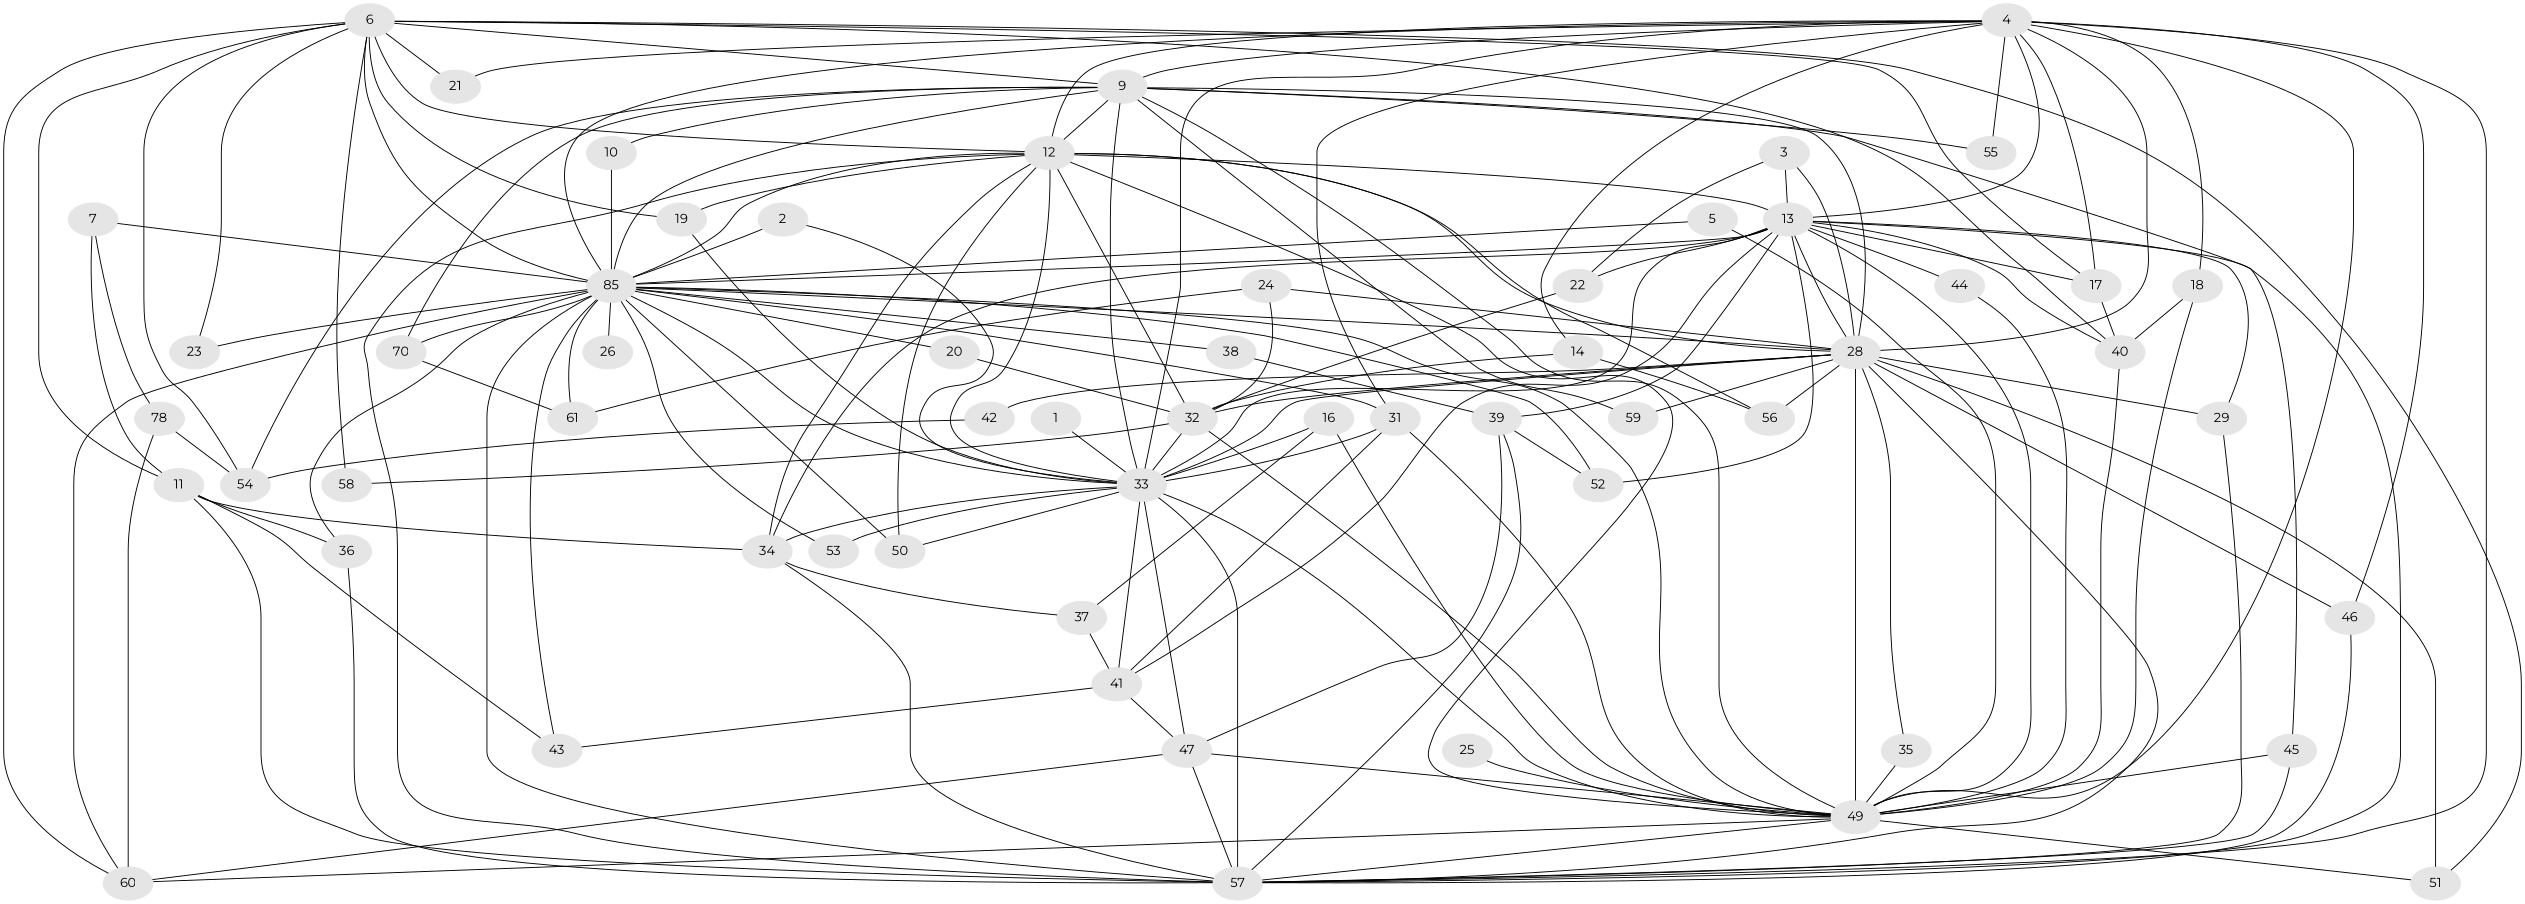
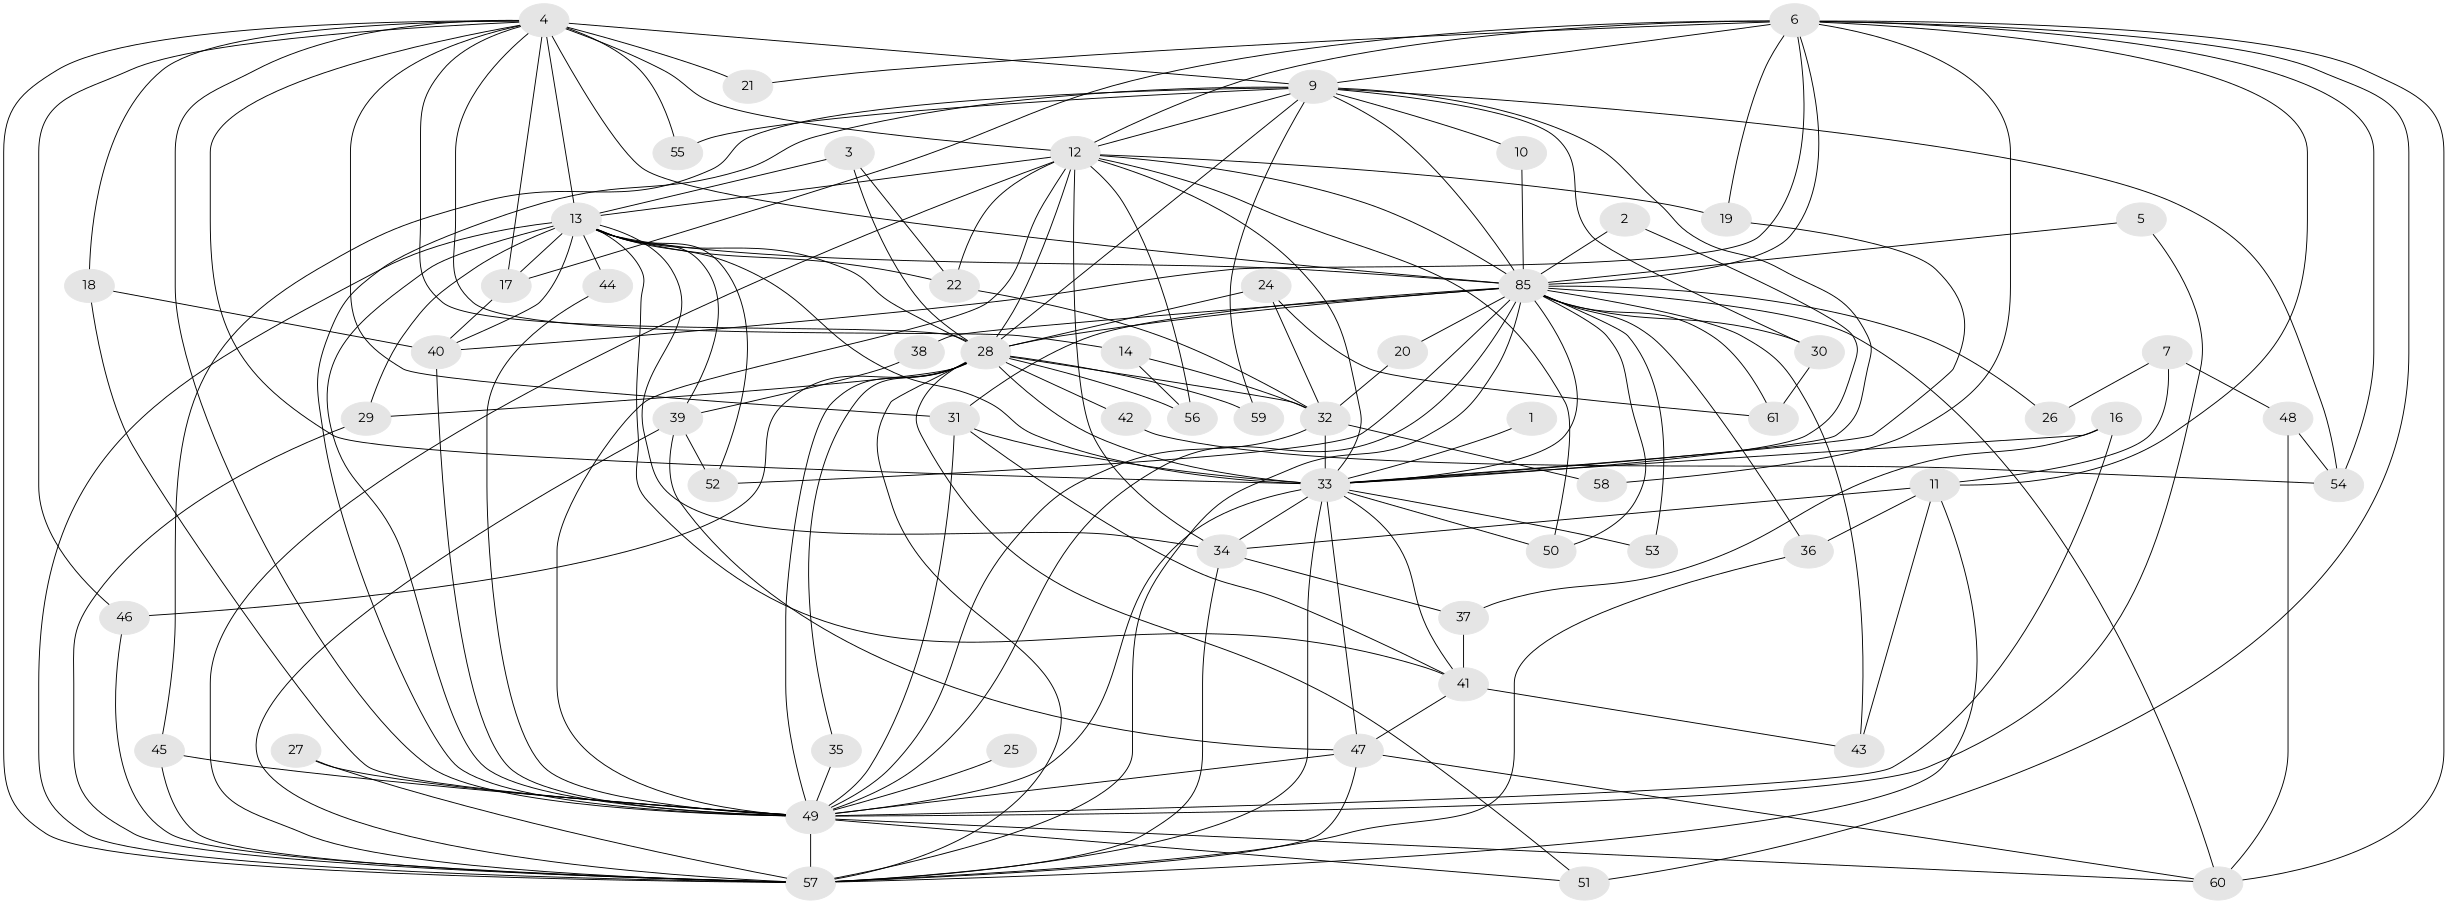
edge "7" -- "85": now "7" -- "26"
edge "12" -- "32": now "12" -- "22"
node "23": removed
node "70": label "70" -> "30"
node "78": label "78" -> "48"
node "27": added
